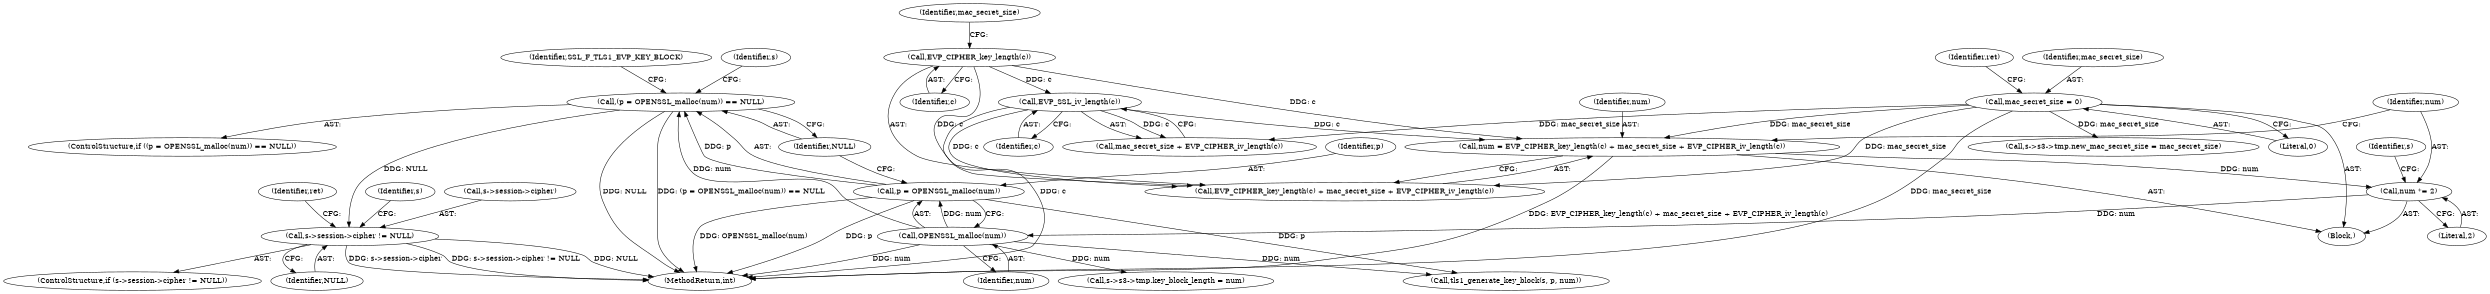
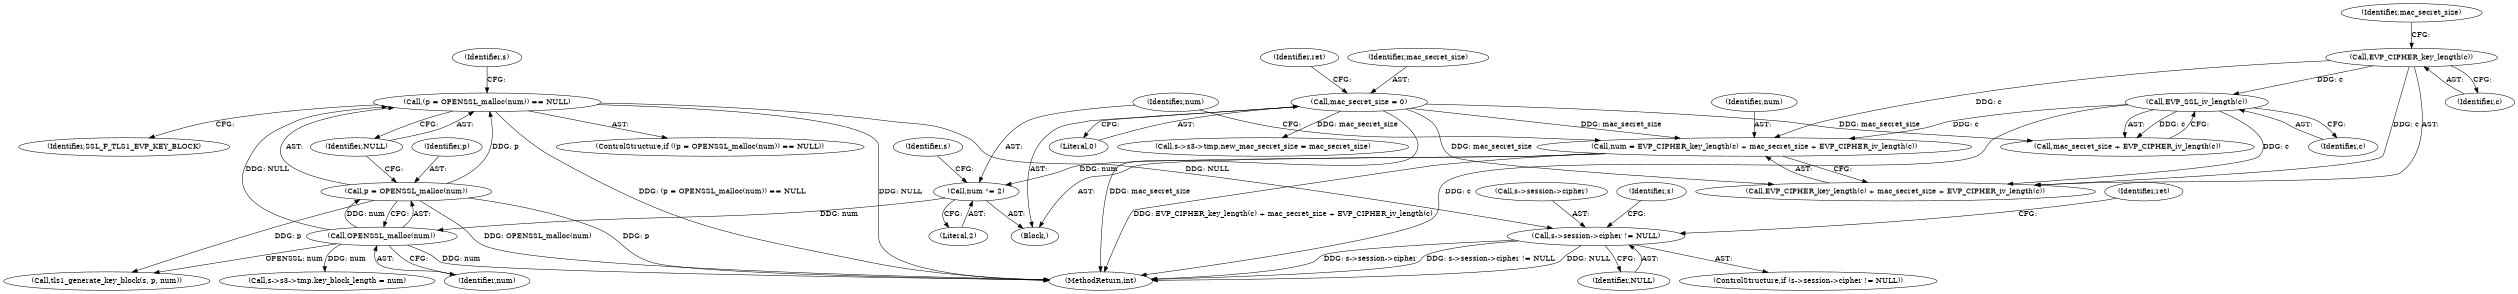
edge "(Identifier,SSL_F_TLS1_EVP_KEY_BLOCK)" -> "(Call,(p = OPENSSL_malloc(num)) == NULL)": reversed
edge "(Call,OPENSSL_malloc(num))" -> "(Call,(p = OPENSSL_malloc(num)) == NULL)": label "DDG: num" -> "DDG: NULL"
edge "(Call,OPENSSL_malloc(num))" -> "(Call,tls1_generate_key_block(s, p, num))": label "DDG: num" -> "OPENSSL: num"
